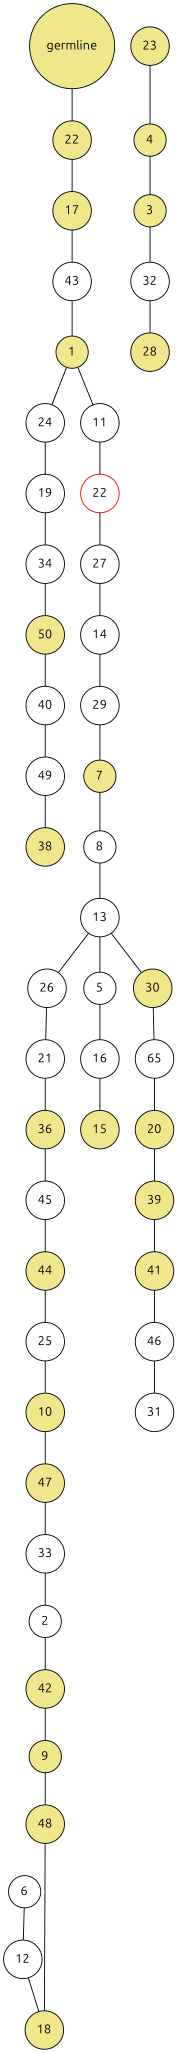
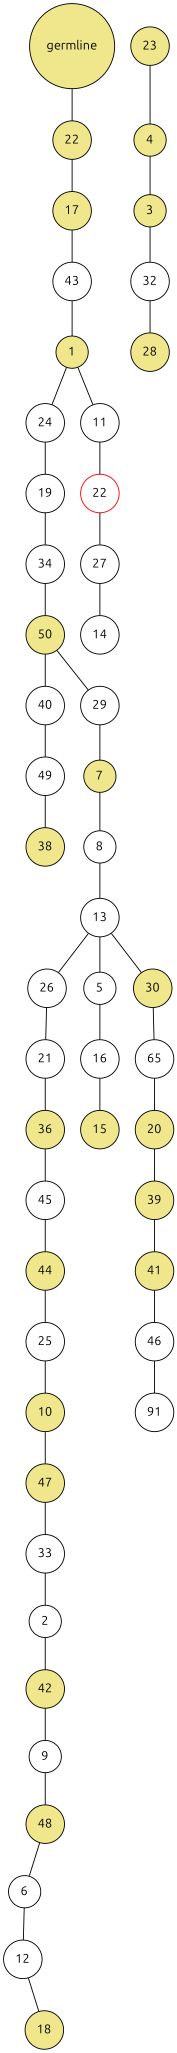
edge "14" -- "29": now "50" -- "29"
node "31": label "31" -> "91"
node "9": fillcolor khaki -> white
edge "48" -- "18": now "48" -- "6"
